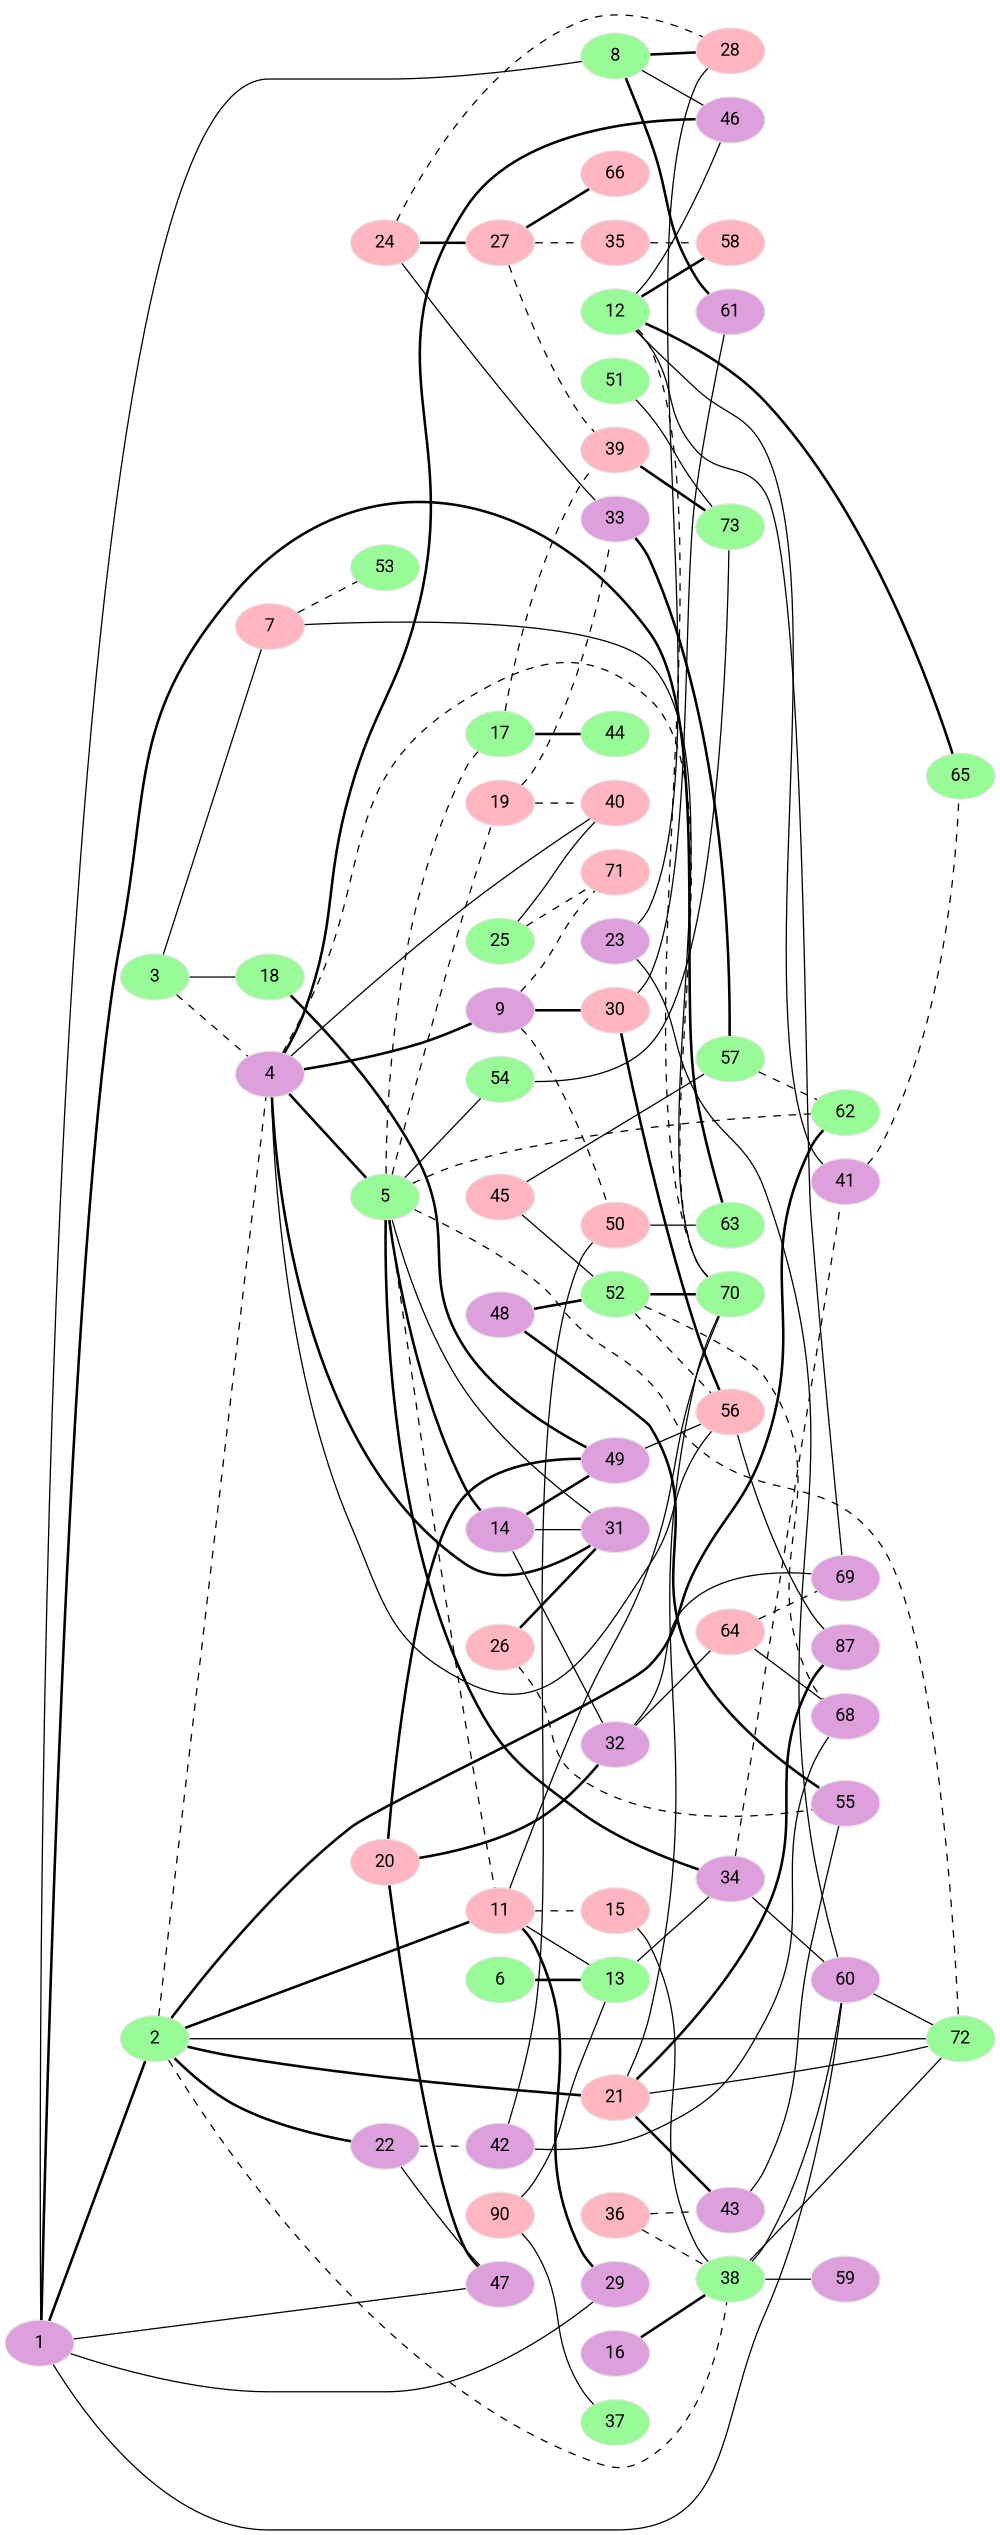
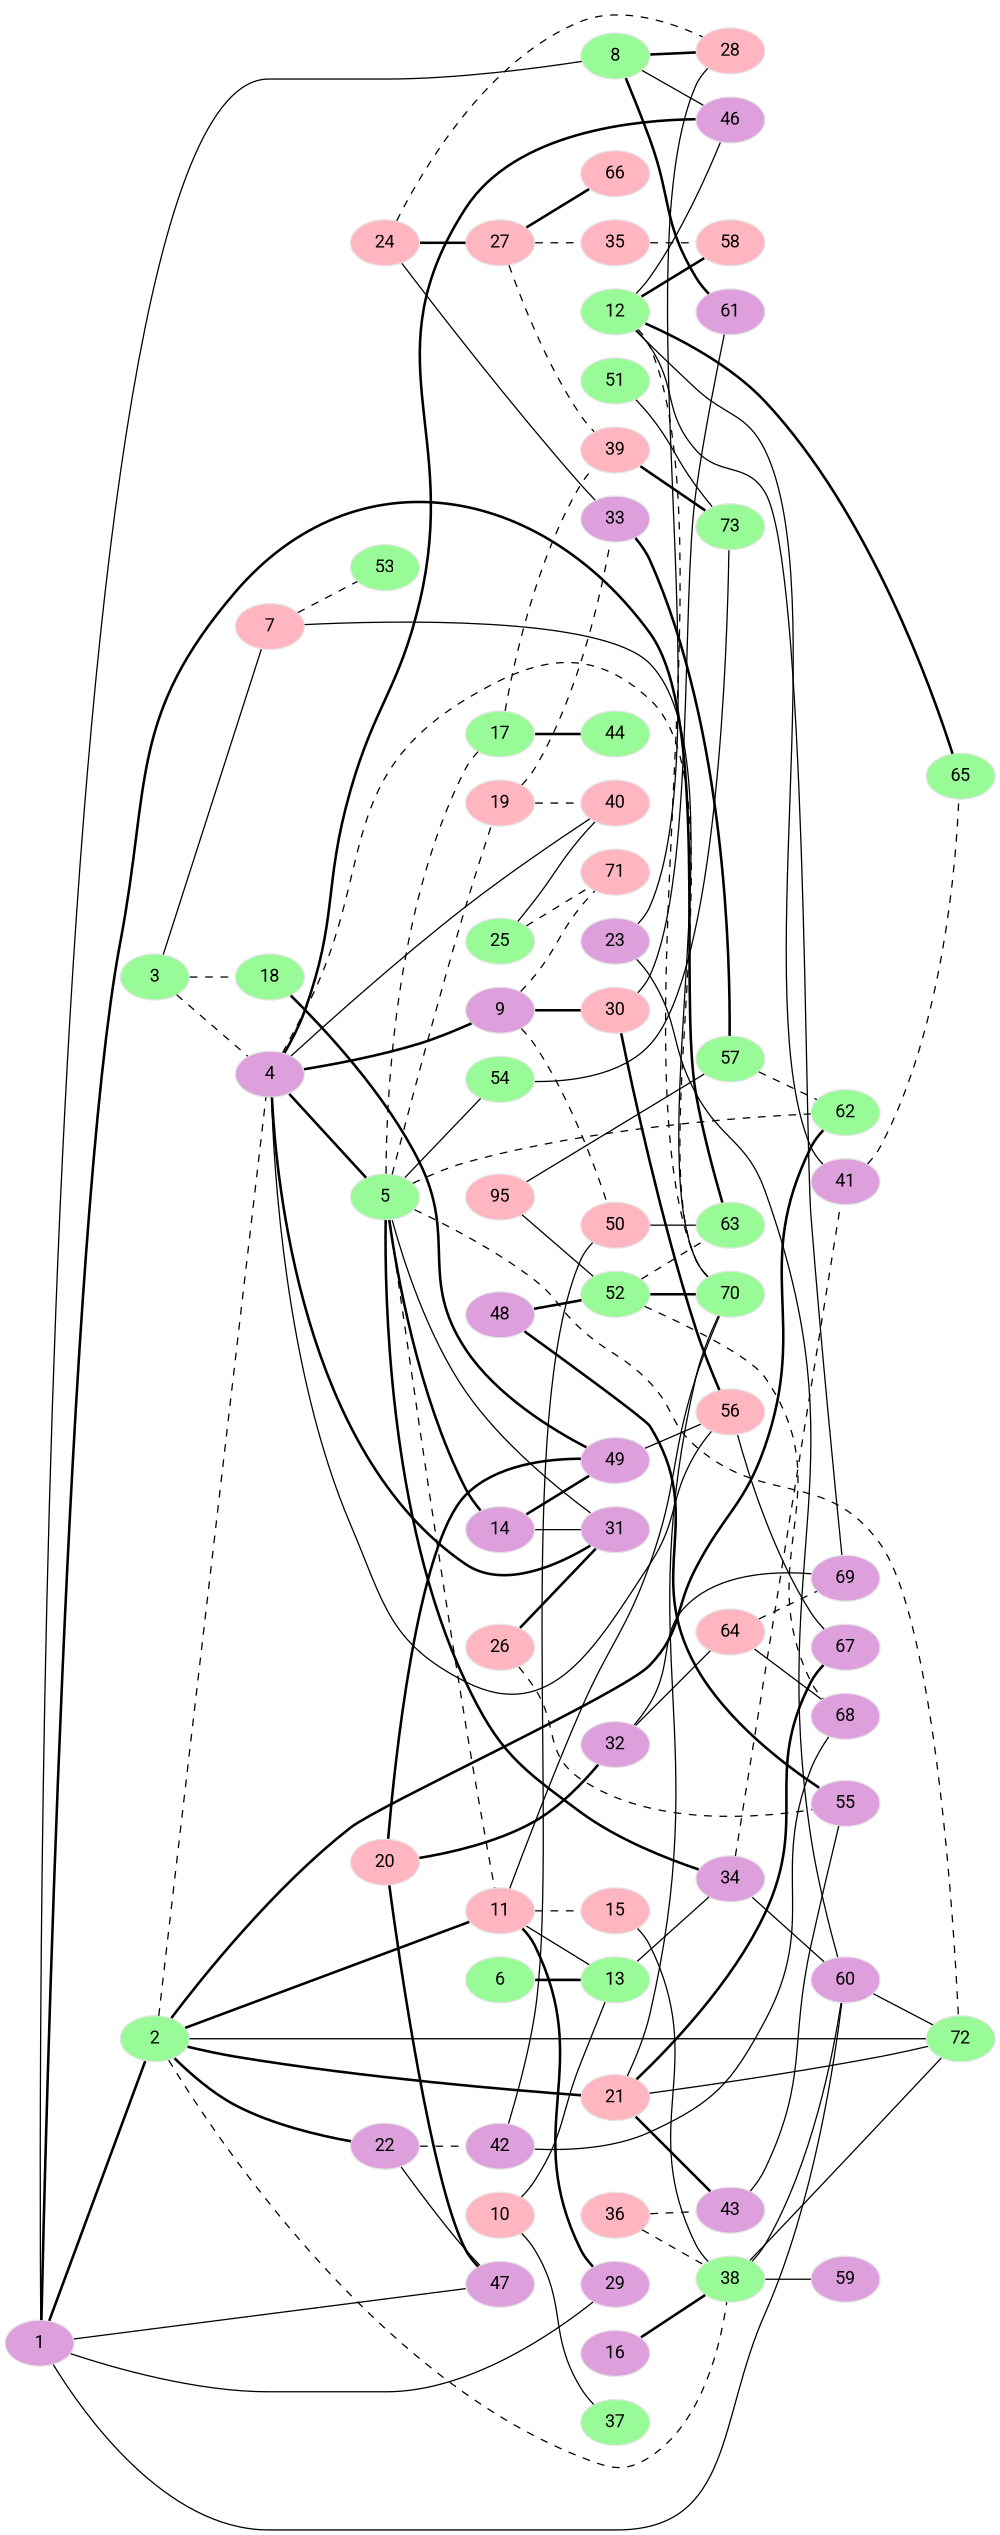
edge "3" -- "18": style solid -> dashed
node "45": label "45" -> "95"
edge "52" -- "56": now "52" -- "63"
edge "14" -- "32": removed
node "87": label "87" -> "67"
node "90": label "90" -> "10"
